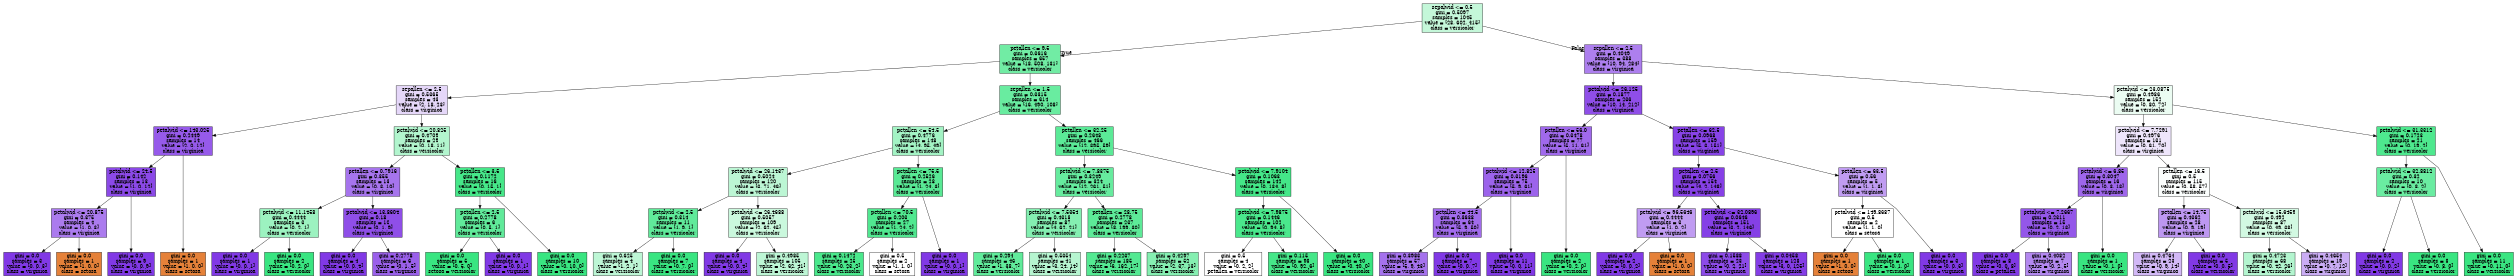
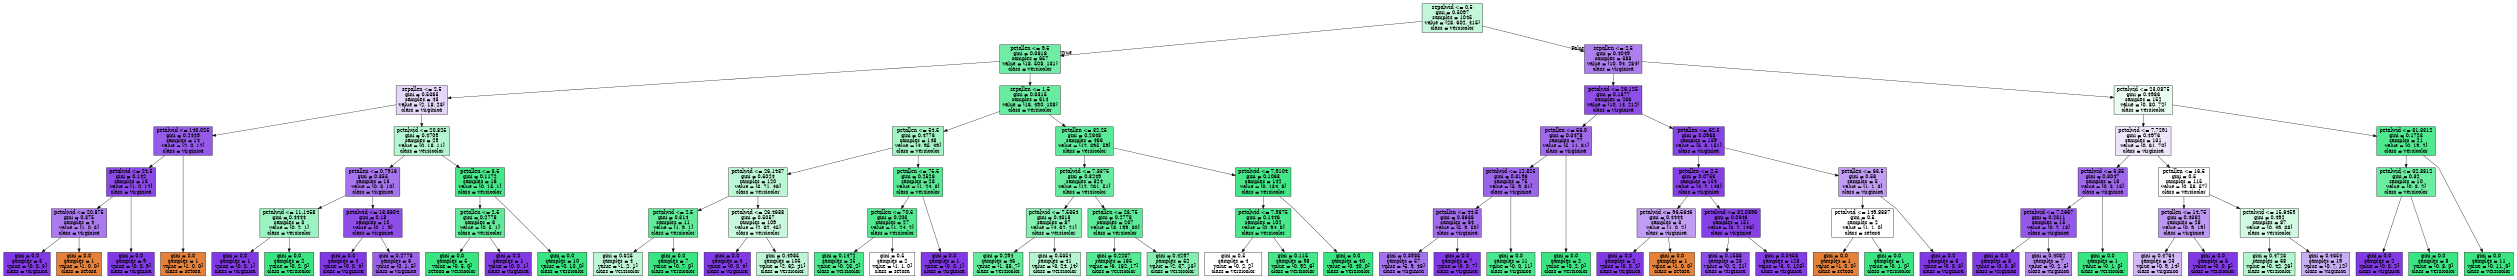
node "gini = 0.5 samples = 4 value = [0, 2, 2] petallen = versicolor": label "gini = 0.5 samples = 4 value = [0, 2, 2] petallen = versicolor" -> "gini = 0.5 samples = 4 value = [0, 2, 2] class = versicolor"
node "gini = 0.0 samples = 11 value = [0, 0, 11] class = virginica": fillcolor #8139e5ff -> #39e581e9
node "gini = 0.0 samples = 8 value = [0, 0, 8] class = petallen": label "gini = 0.0 samples = 8 value = [0, 0, 8] class = petallen" -> "gini = 0.0 samples = 8 value = [0, 0, 8] class = virginica"
